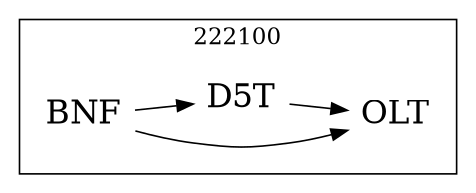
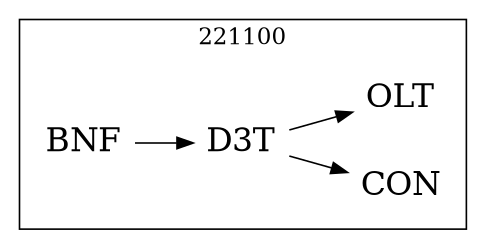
cluster "222100": label "222100" -> "221100"
node "D5T": label "D5T" -> "D3T"
edge "BNF" -> "OLT": removed
node "CON": added
